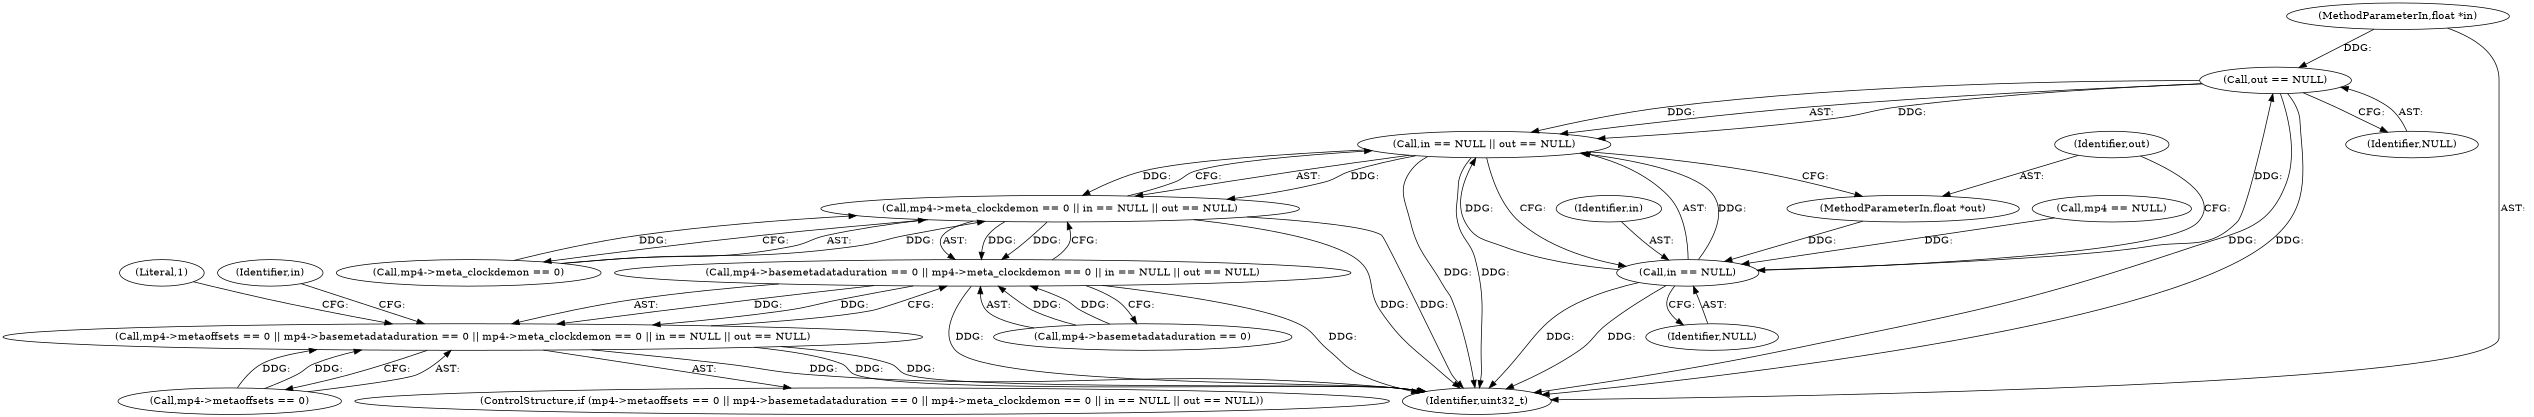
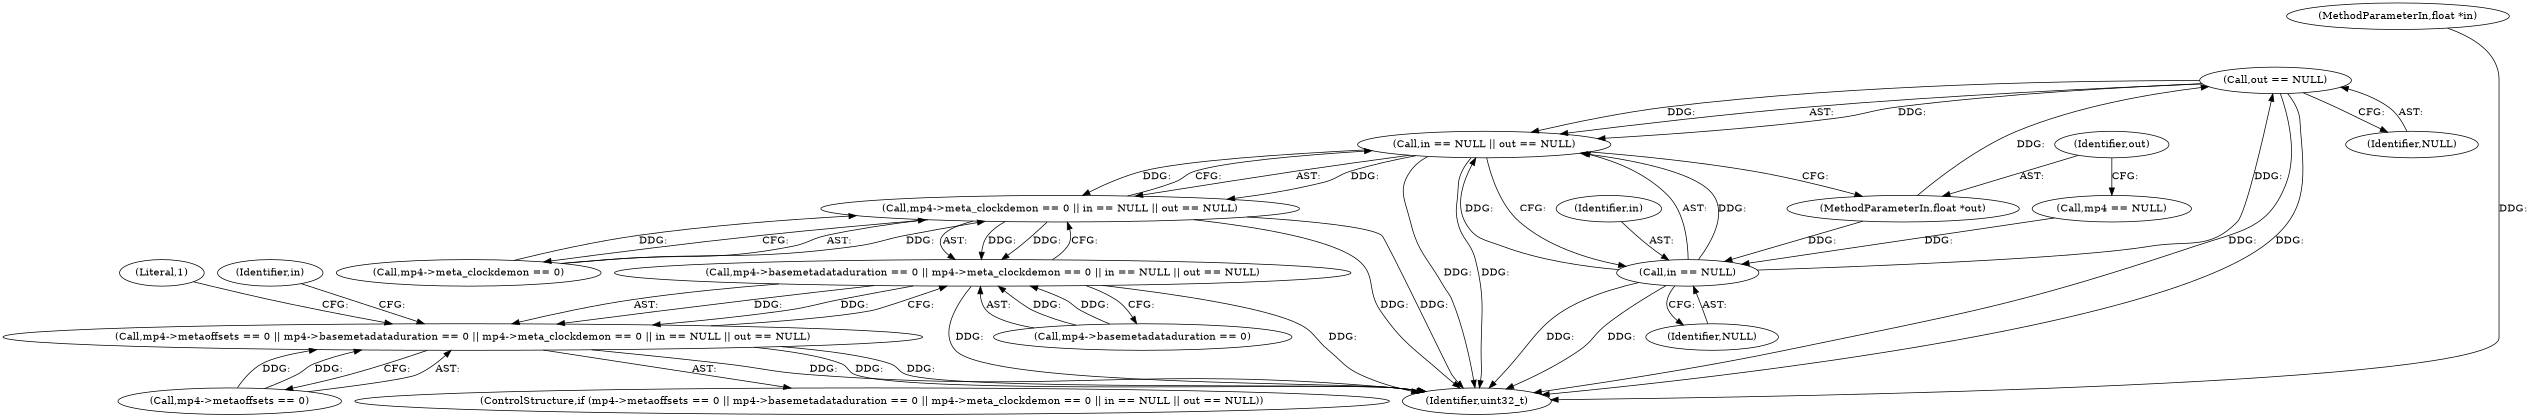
edge "(MethodParameterIn,float *in)" -> "(Call,out == NULL)": now "(MethodParameterIn,float *out)" -> "(Call,out == NULL)"
edge "(MethodParameterIn,float *in)" -> "(Identifier,uint32_t)": label "AST: " -> "DDG: "
edge "(Identifier,out)" -> "(Call,in == NULL)": now "(Identifier,out)" -> "(Call,mp4 == NULL)"
